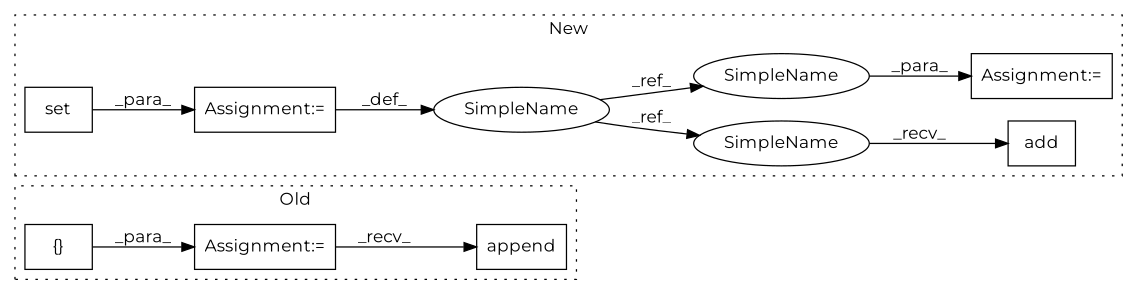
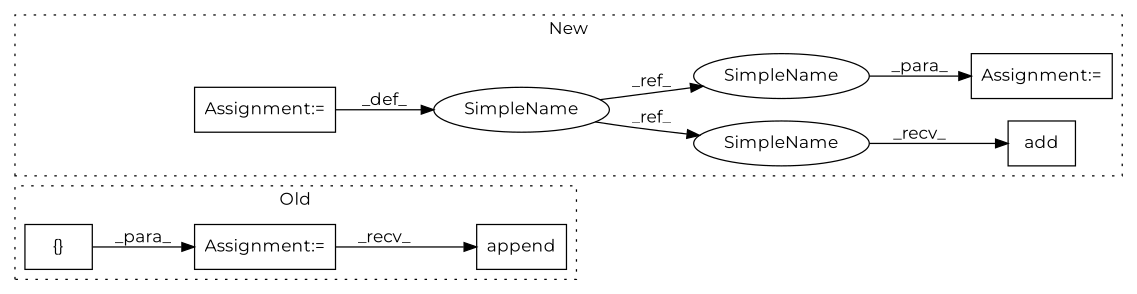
node "set": removed
